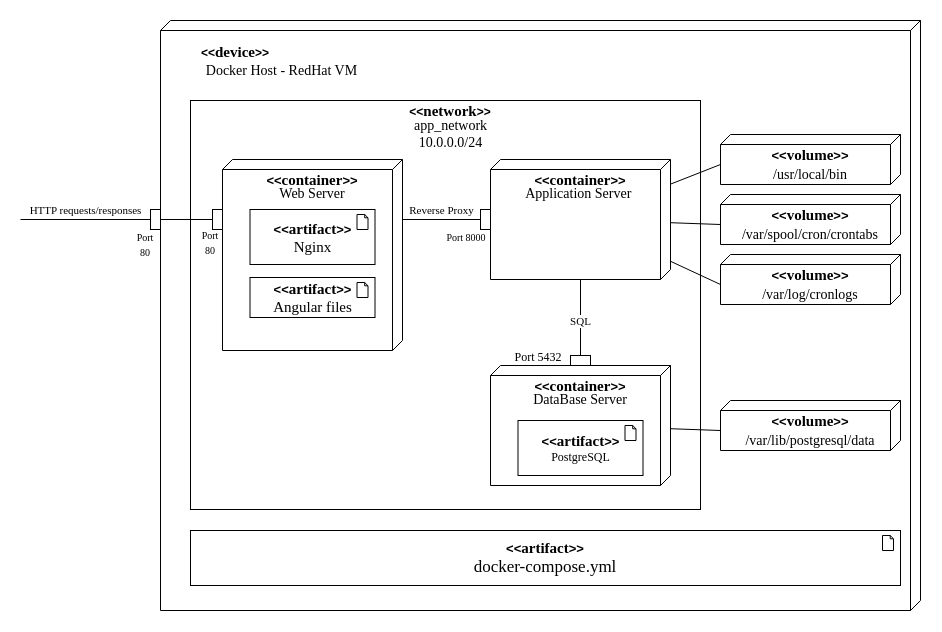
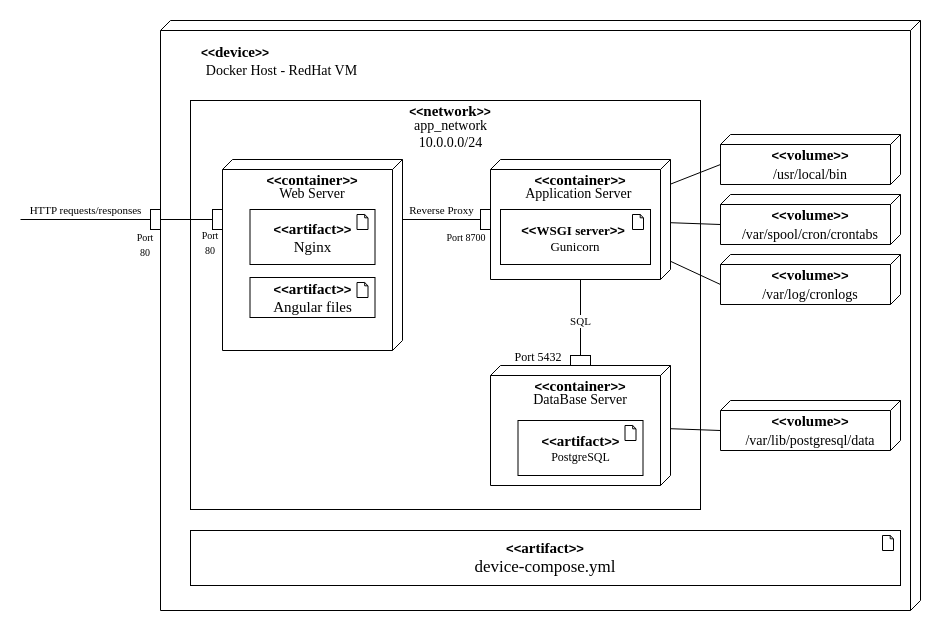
node "<<WSGI server>> Gunicorn": added
node "Port 8000": label "Port 8000" -> "Port 8700"
node "<<artifact>> docker-compose.yml": label "<<artifact>> docker-compose.yml" -> "<<artifact>> device-compose.yml"
